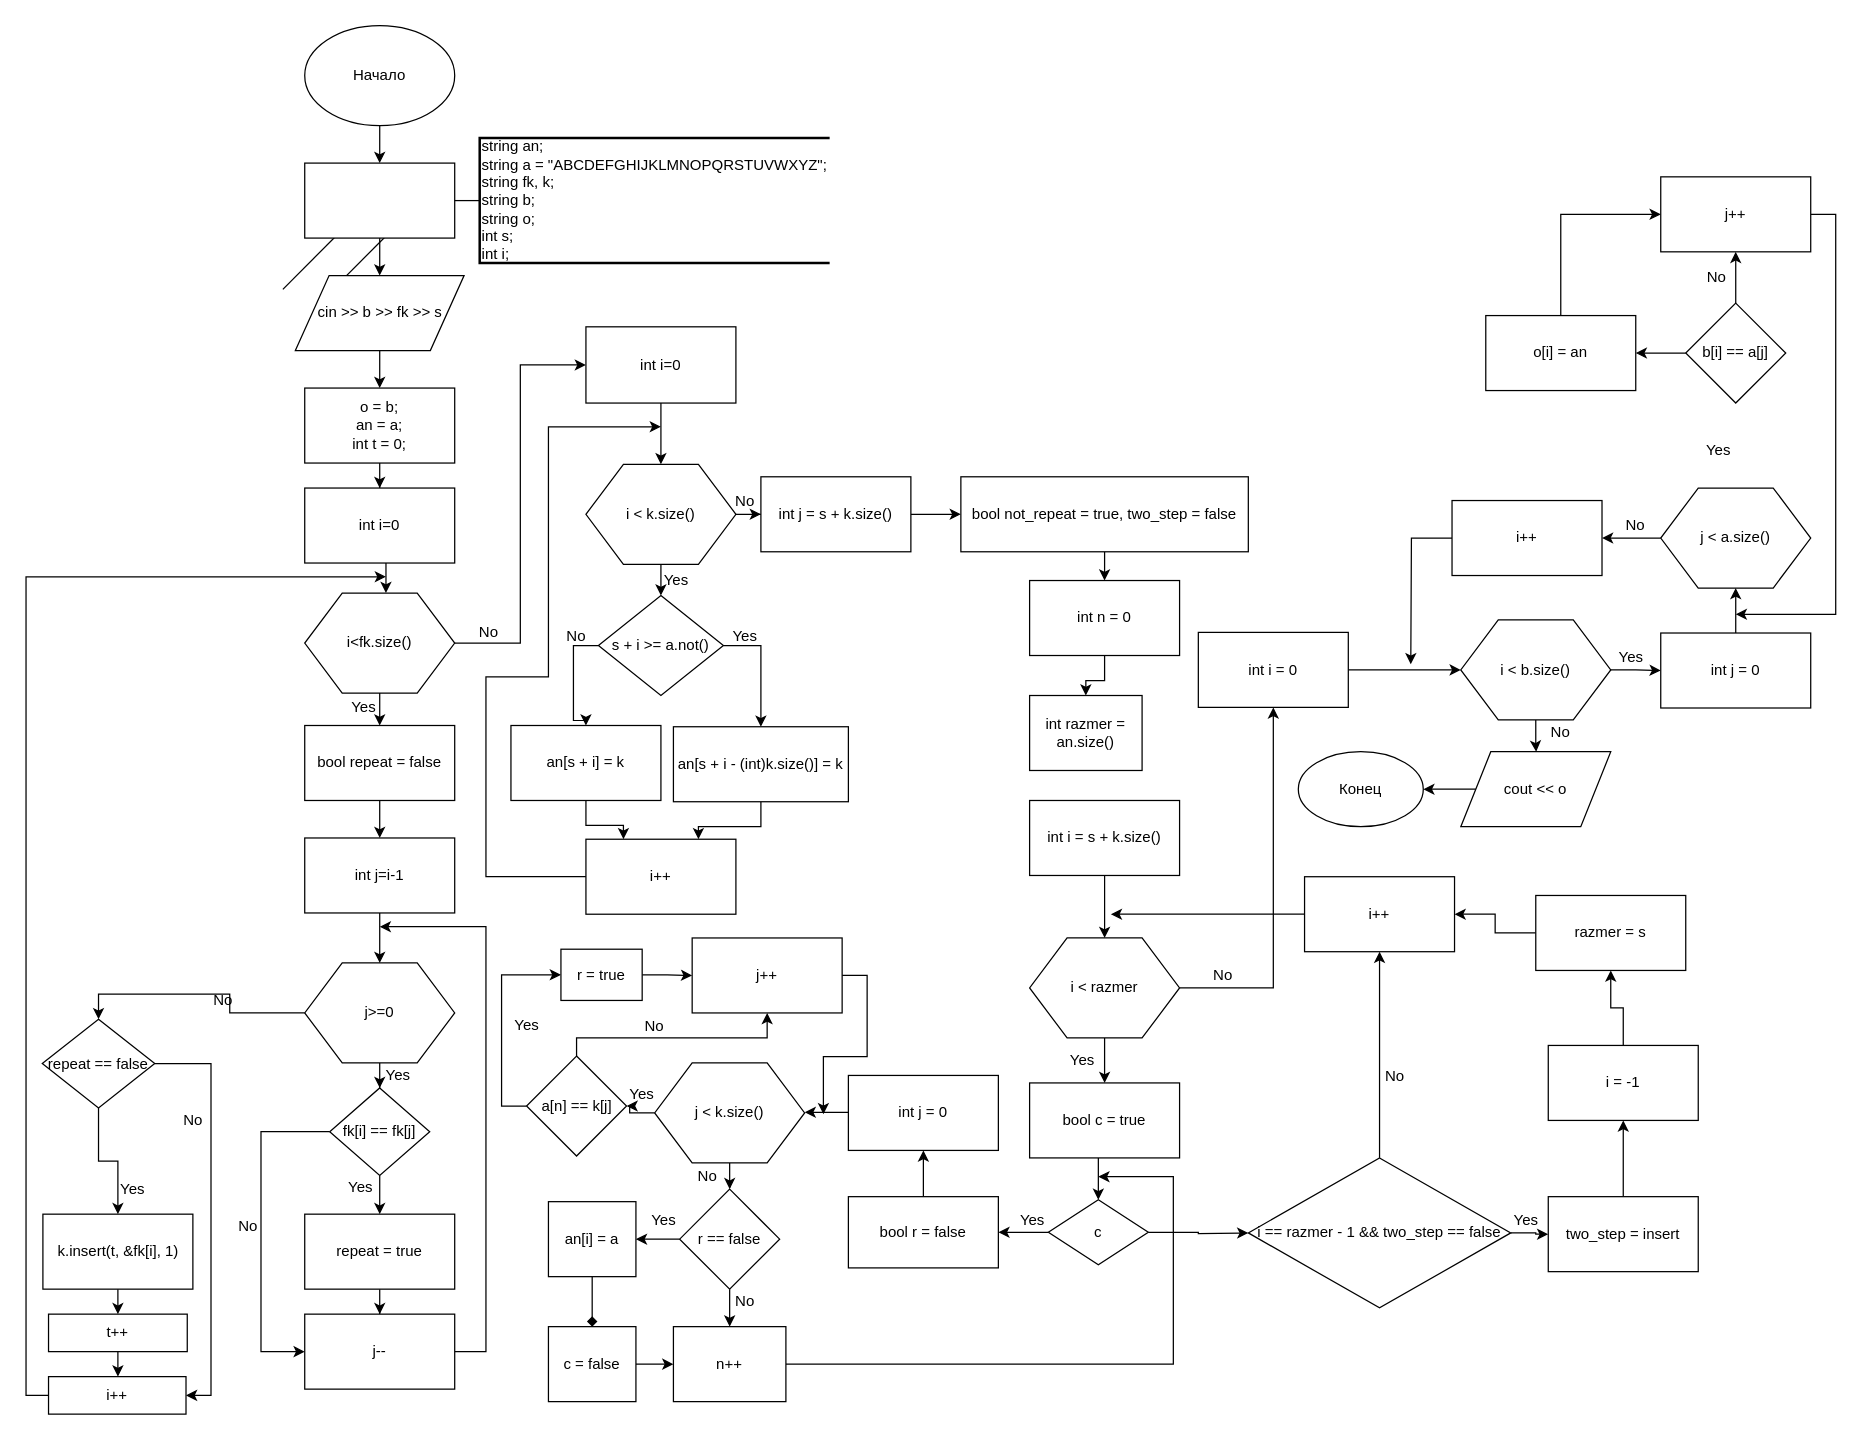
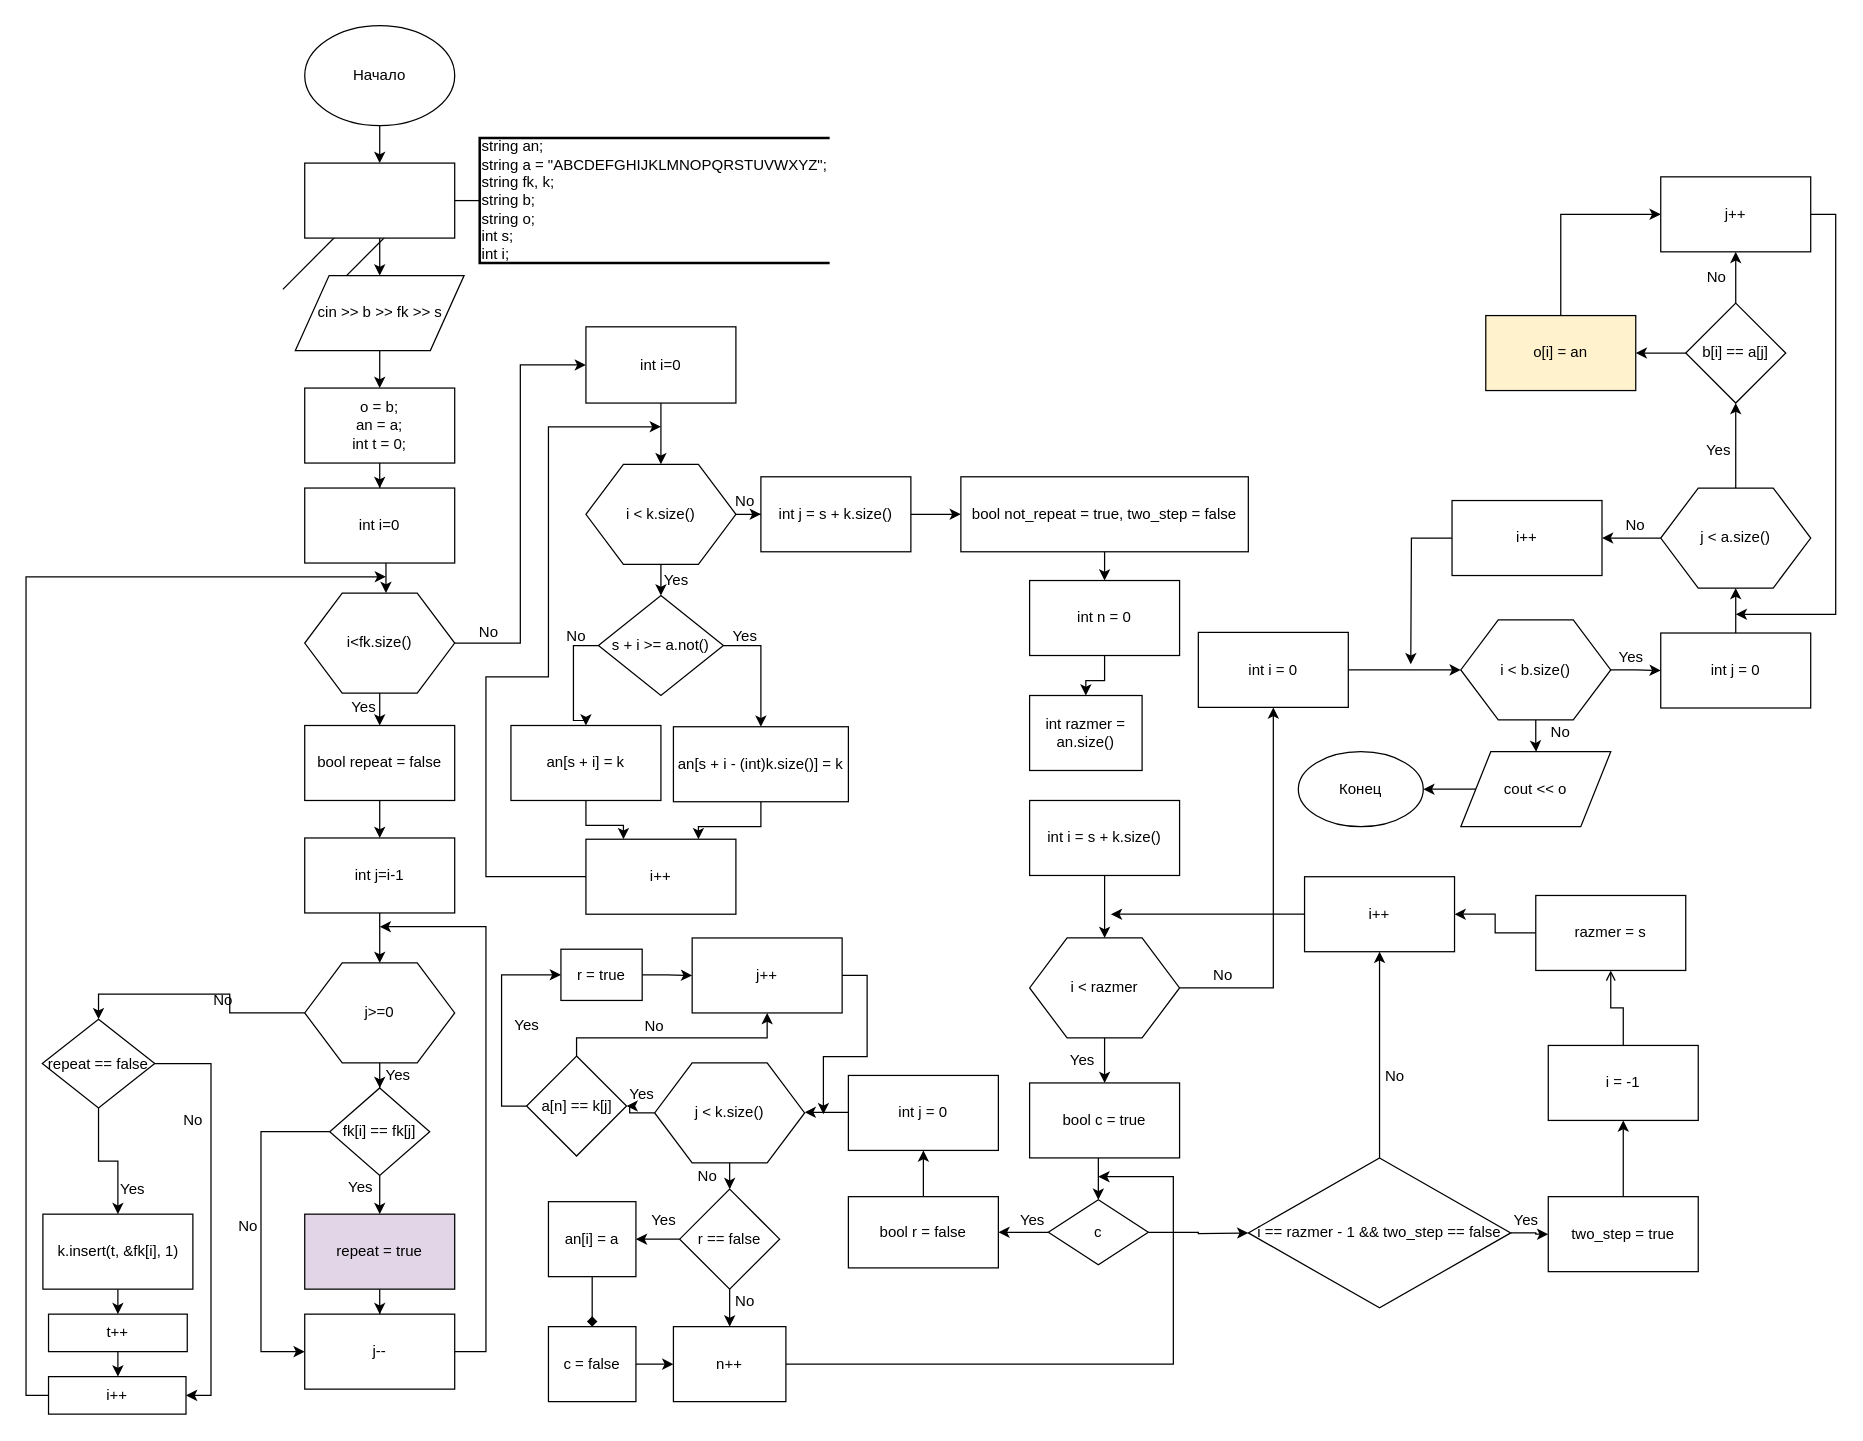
node "o[i] = an": fillcolor #ffffff -> #fff2cc
edge "j < a.size()" -> "b[i] == a[j]": added
edge "i = -1" -> "razmer = s": arrowhead classic -> open
node "two_step = insert": label "two_step = insert" -> "two_step = true"
node "repeat = true": fillcolor #ffffff -> #e1d5e7
